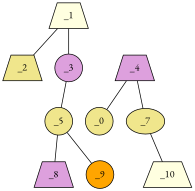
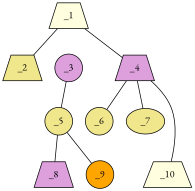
edge "_1" -- "_3": now "_1" -- "_4"
node "_0": label "_0" -> "_6"
edge "_7" -- "_10": now "_4" -- "_10"
